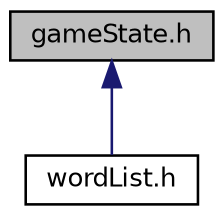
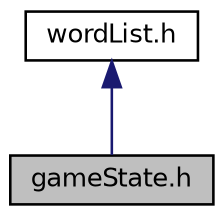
edge "wordList.h" -> "gameState.h": reversed
